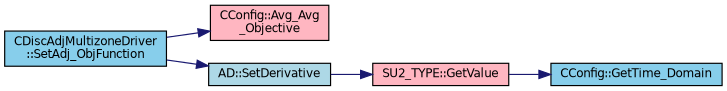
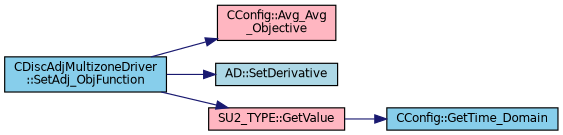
edge "AD::SetDerivative" -> "SU2_TYPE::GetValue": now "CDiscAdjMultizoneDriver ::SetAdj_ObjFunction" -> "SU2_TYPE::GetValue"
